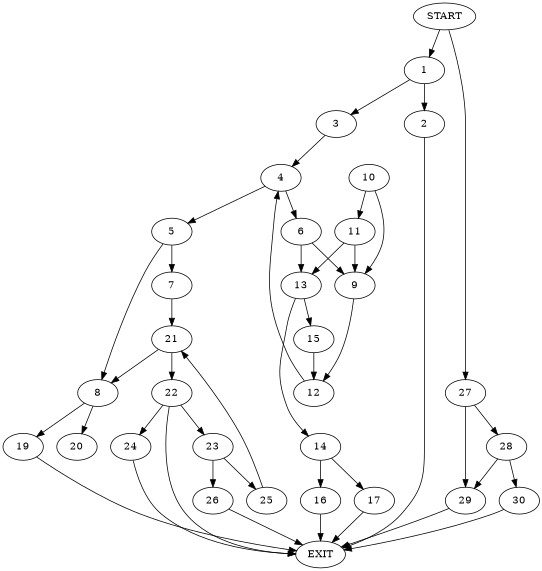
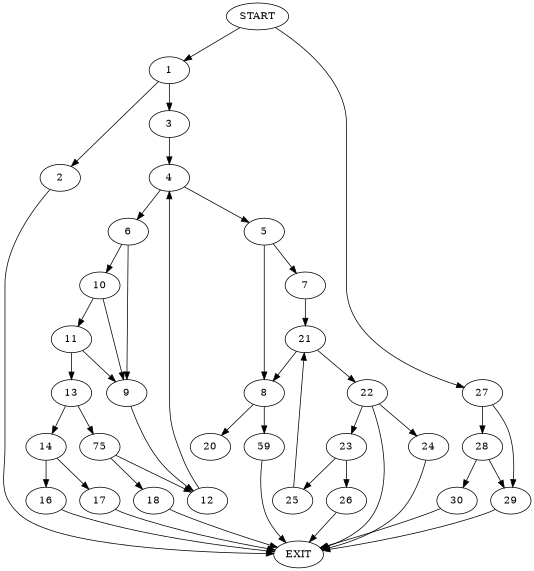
edge "6" -> "13": now "6" -> "10"
node "15": label "15" -> "75"
node "19": label "19" -> "59"
node "18": added
